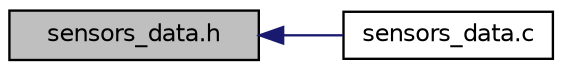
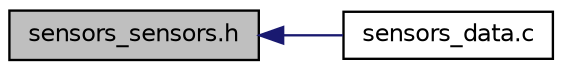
node "sensors_data.h": label "sensors_data.h" -> "sensors_sensors.h"
